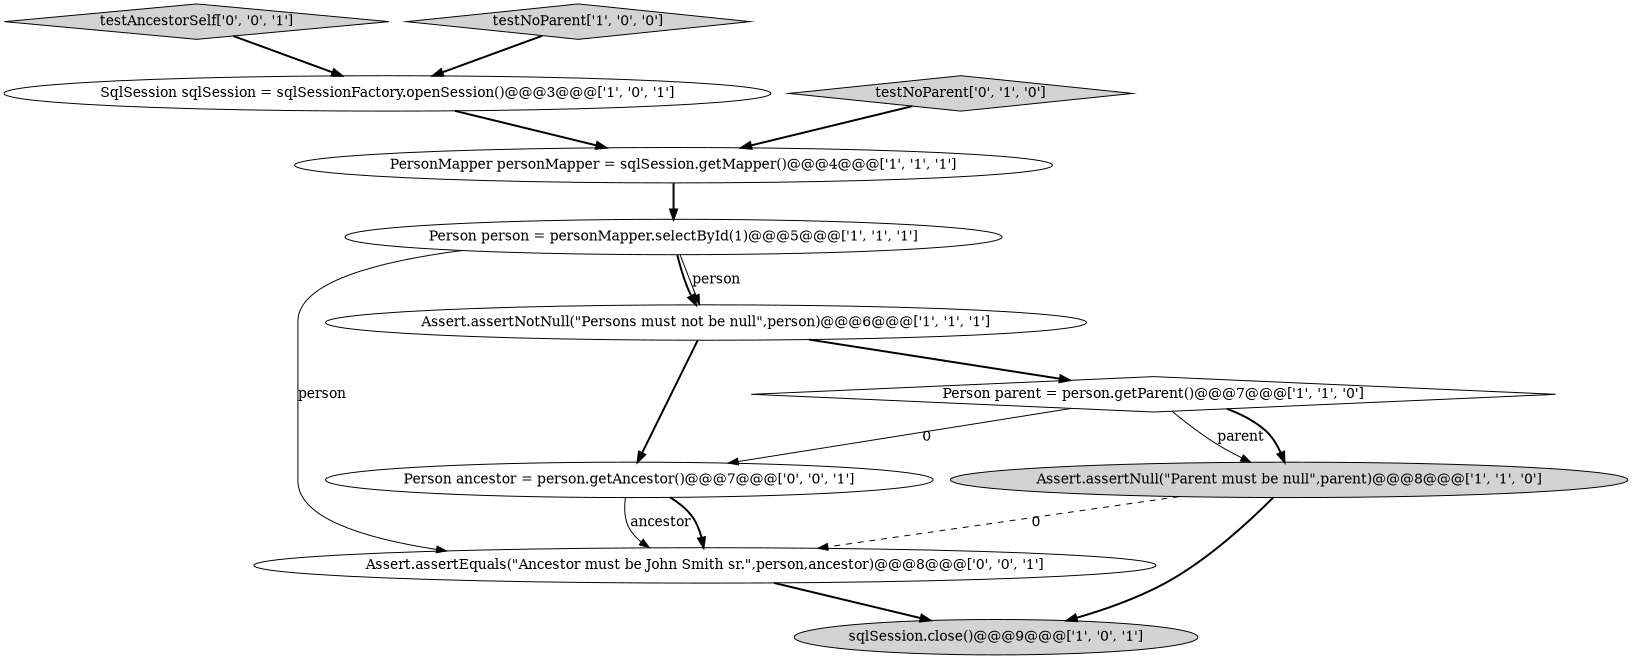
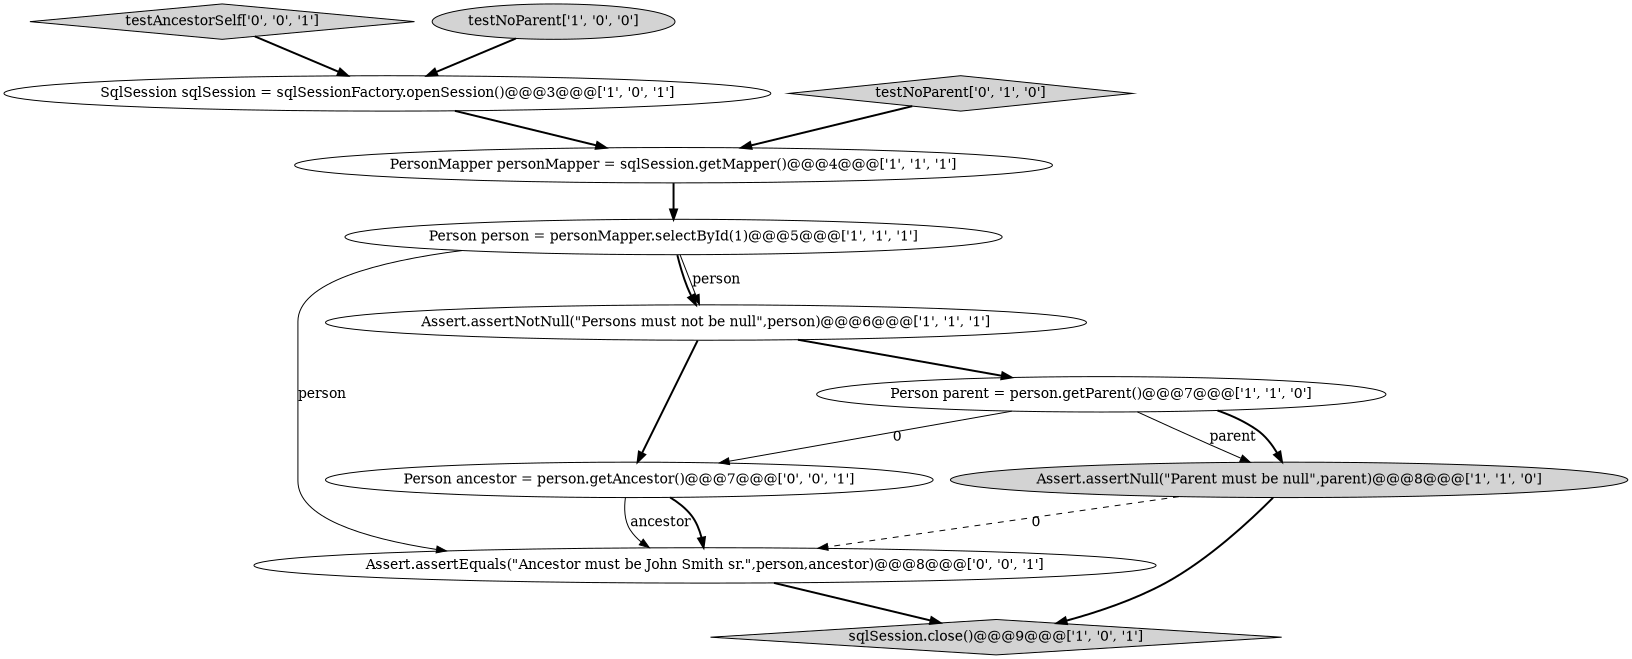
node "testNoParent['1', '0', '0']": shape diamond -> ellipse
node "Person parent = person.getParent()@@@7@@@['1', '1', '0']": shape diamond -> ellipse
node "sqlSession.close()@@@9@@@['1', '0', '1']": shape ellipse -> diamond
